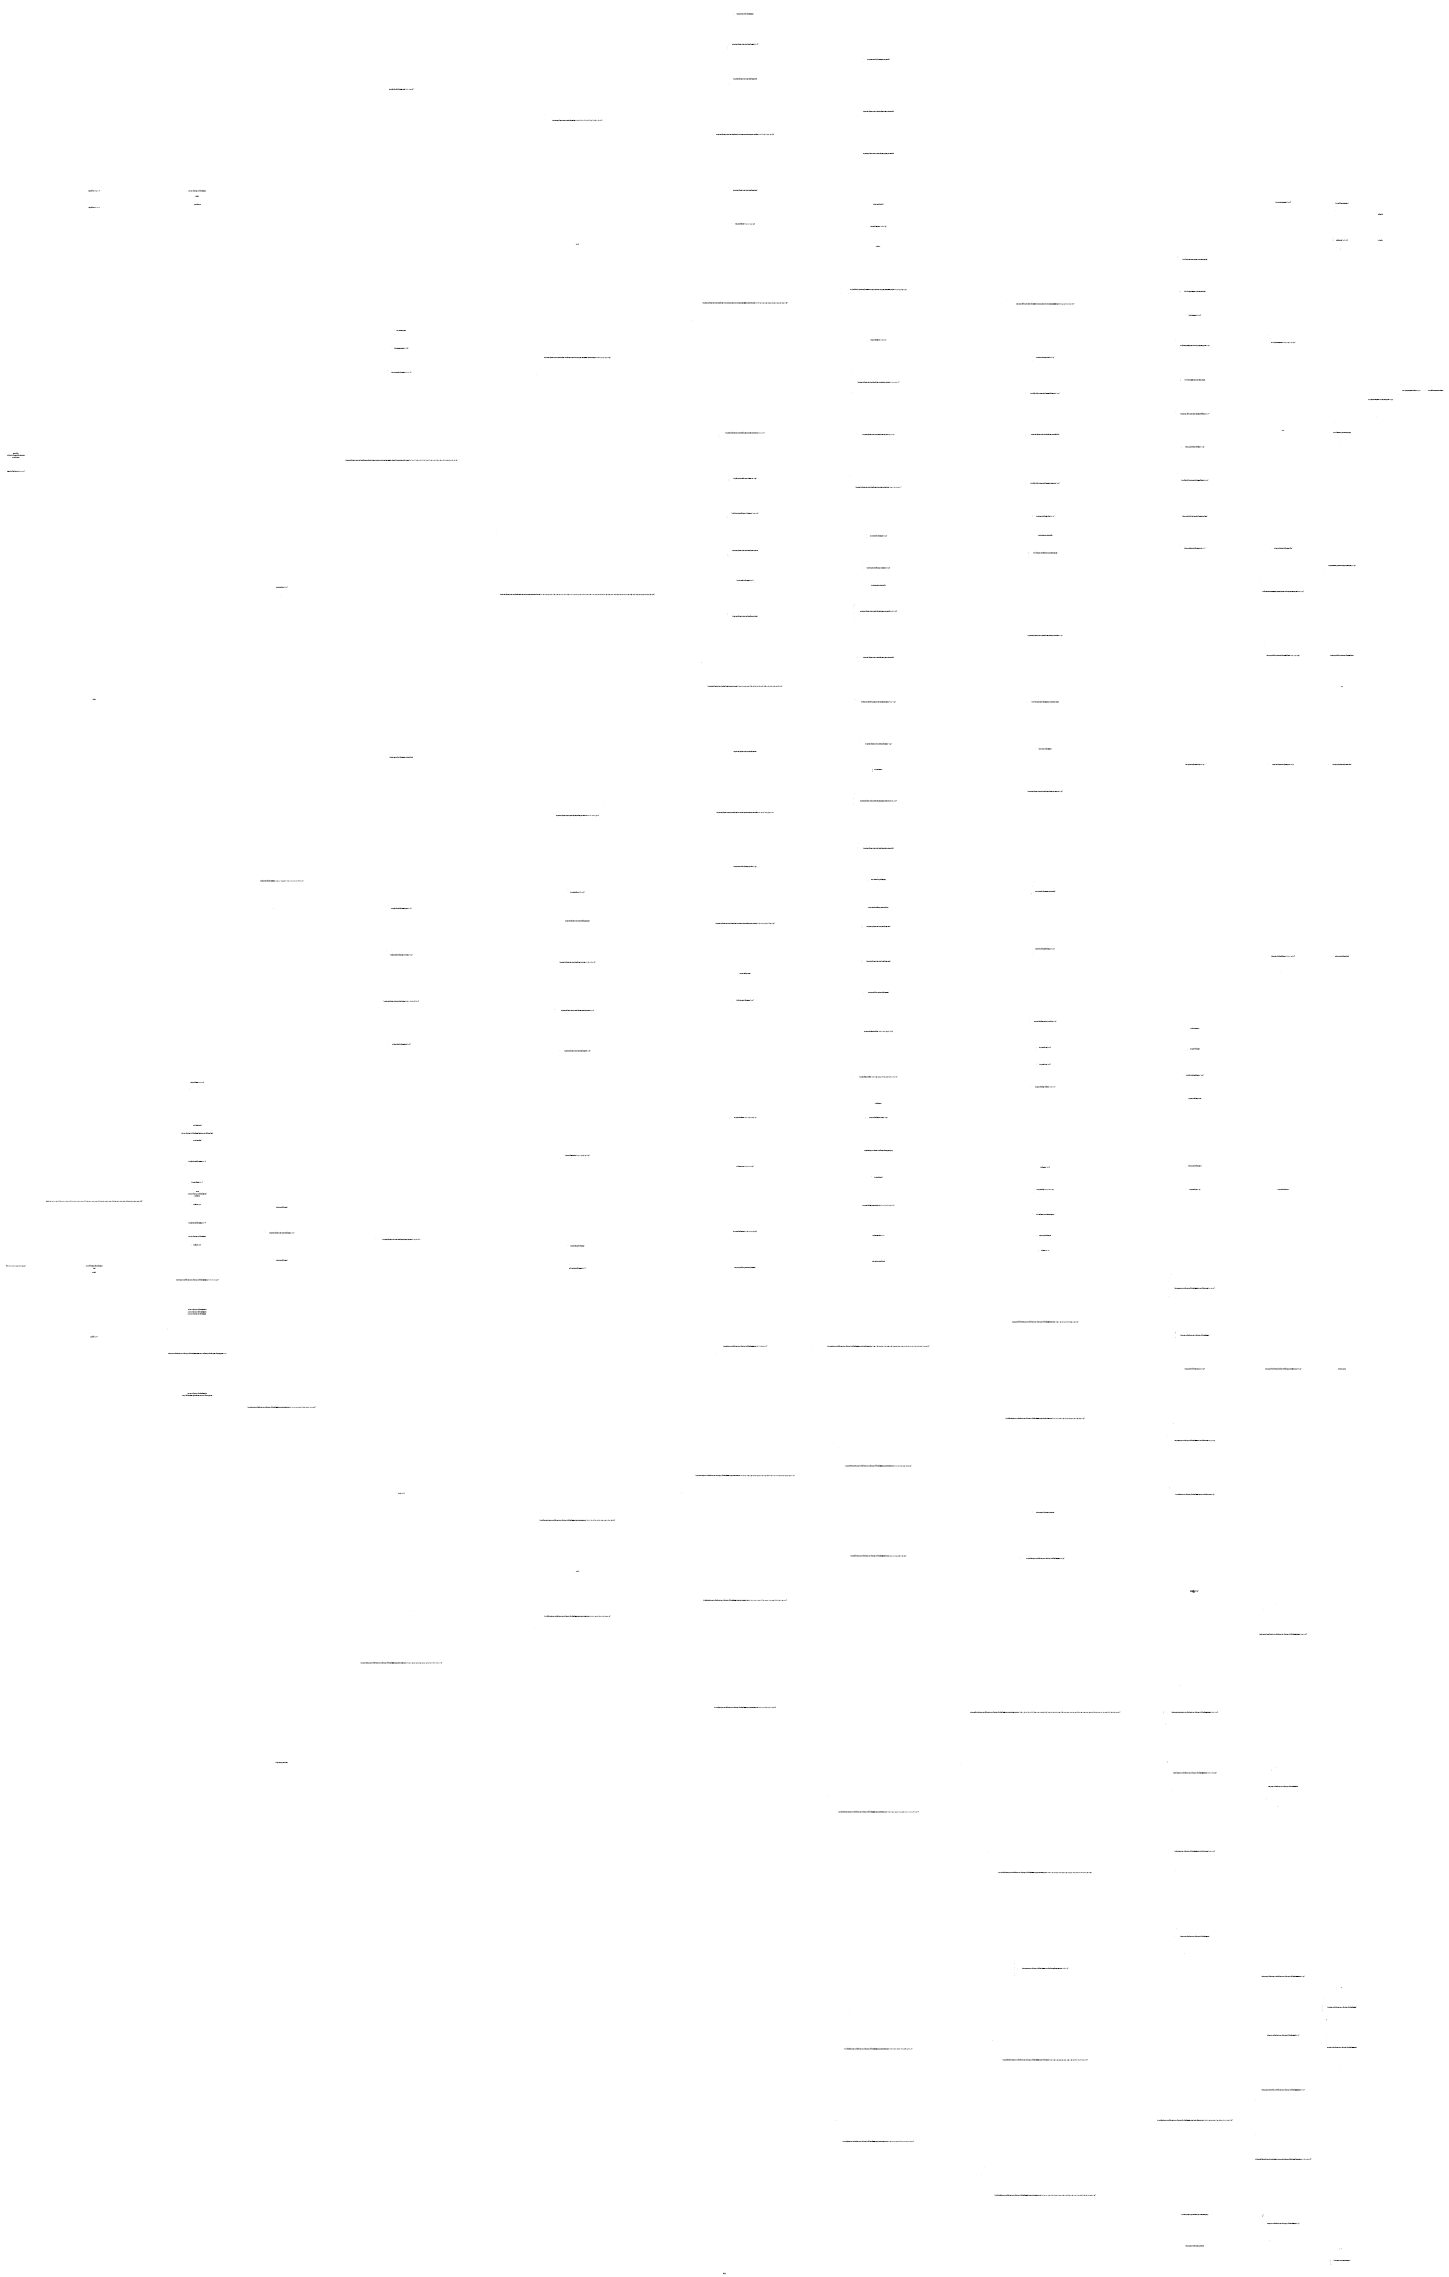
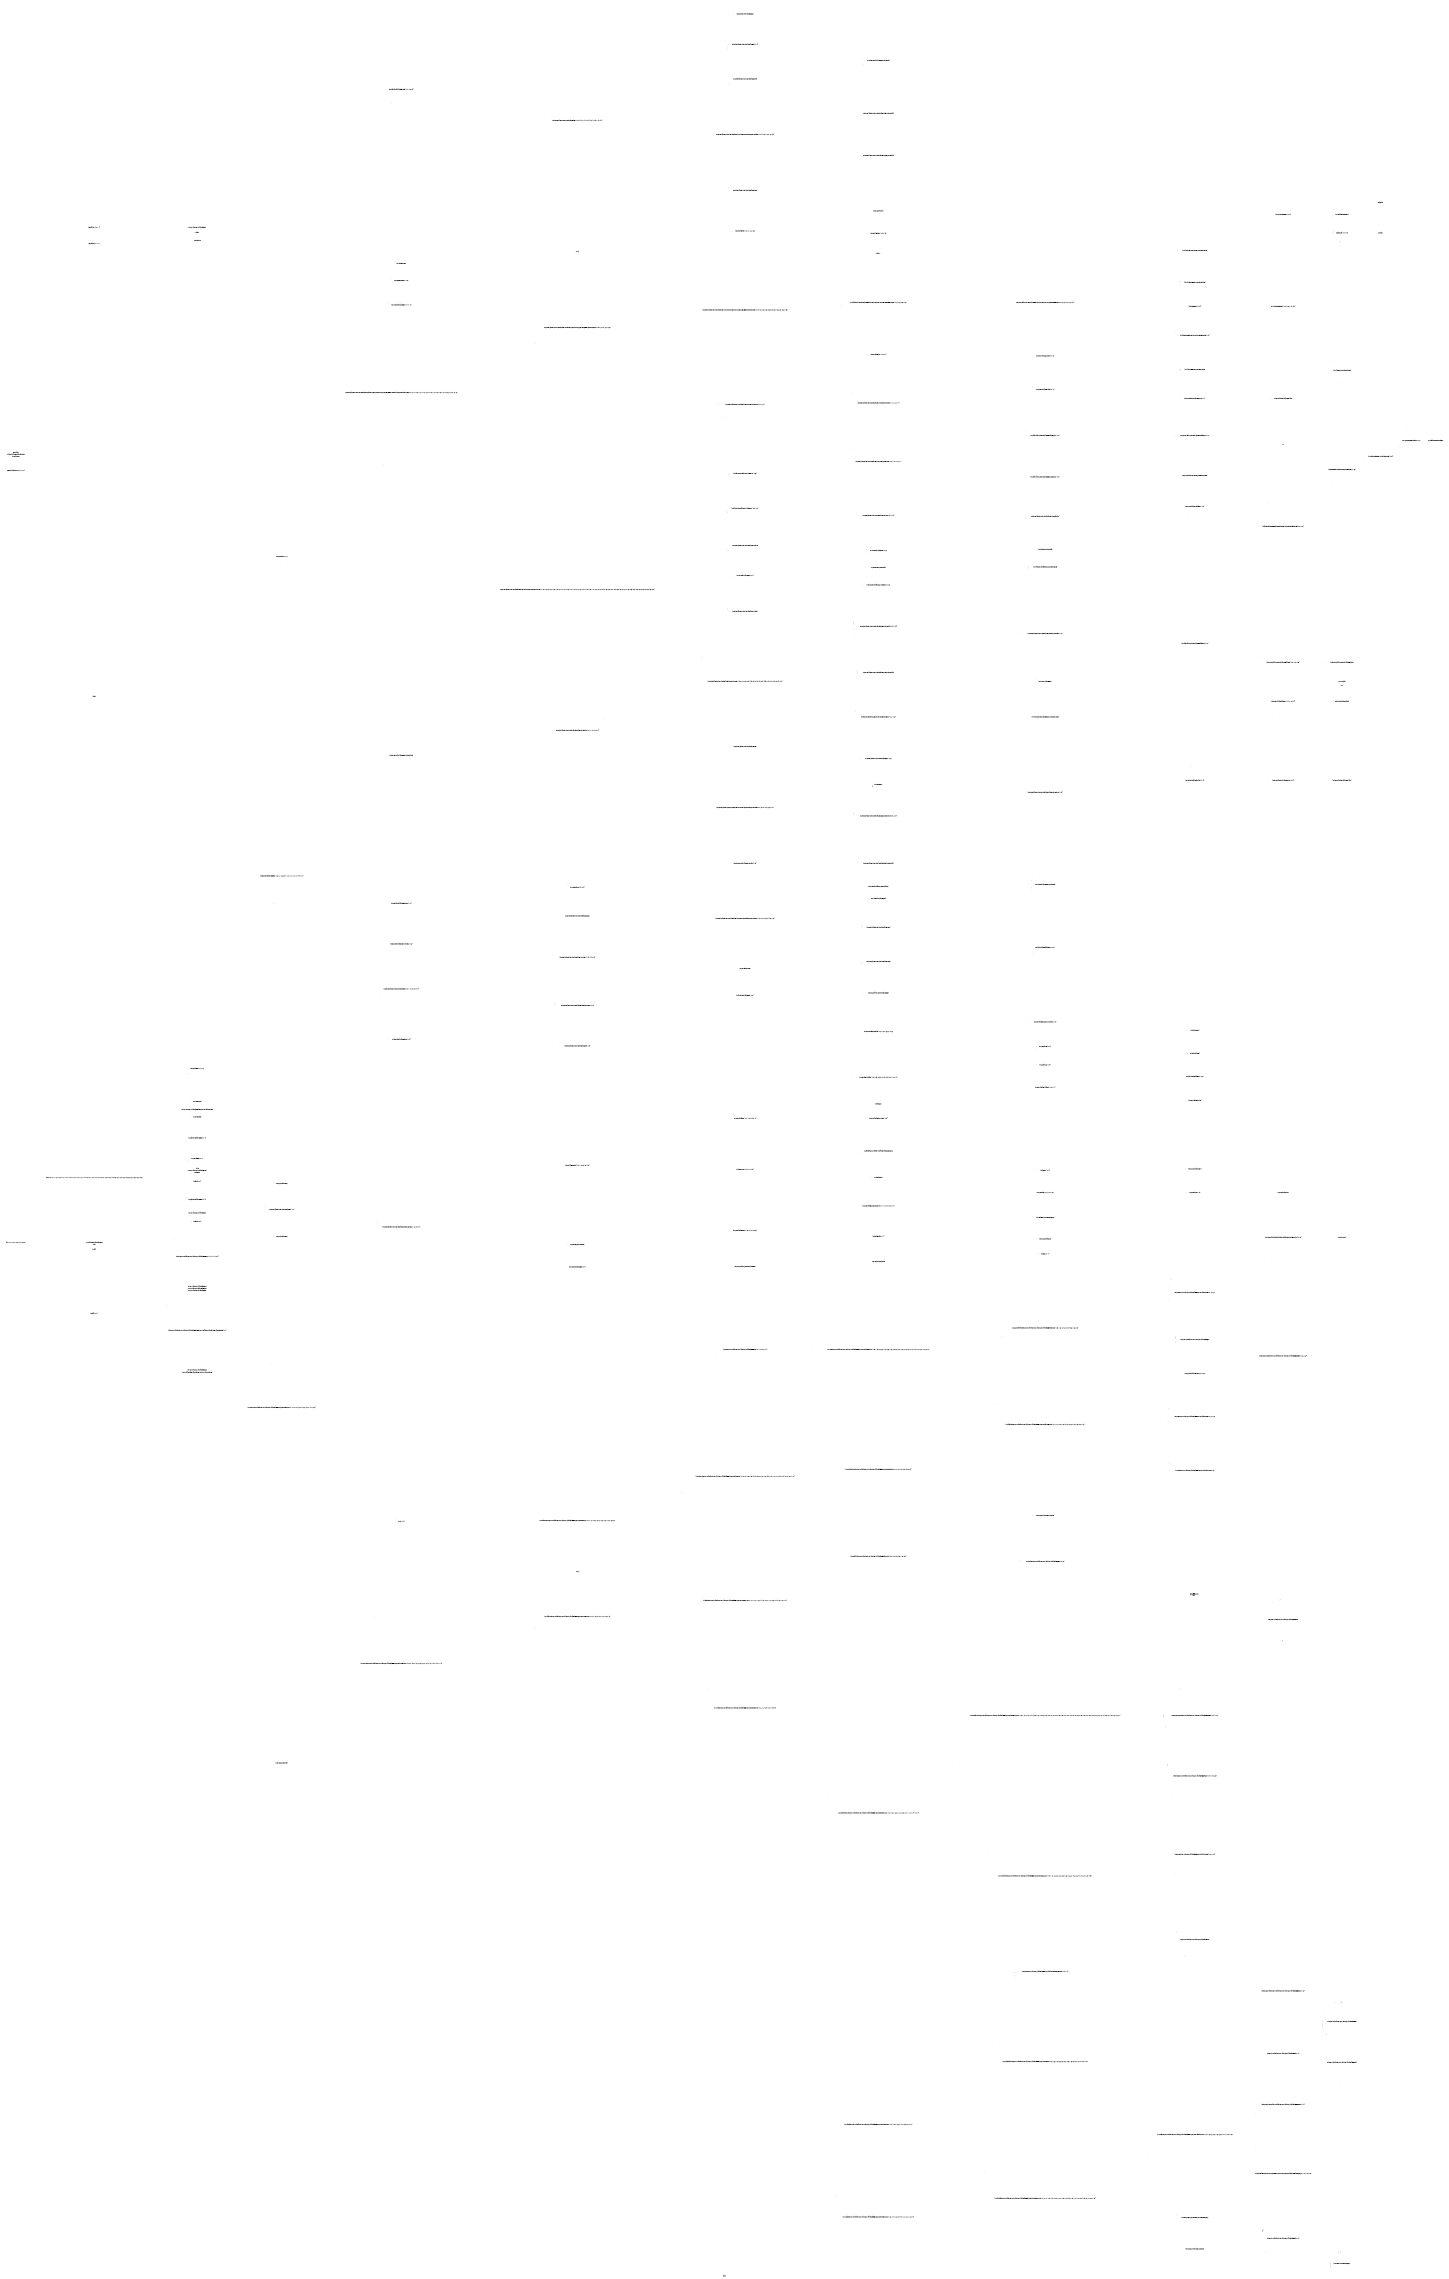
node "_ZSt17__throw_bad_allocv": added
